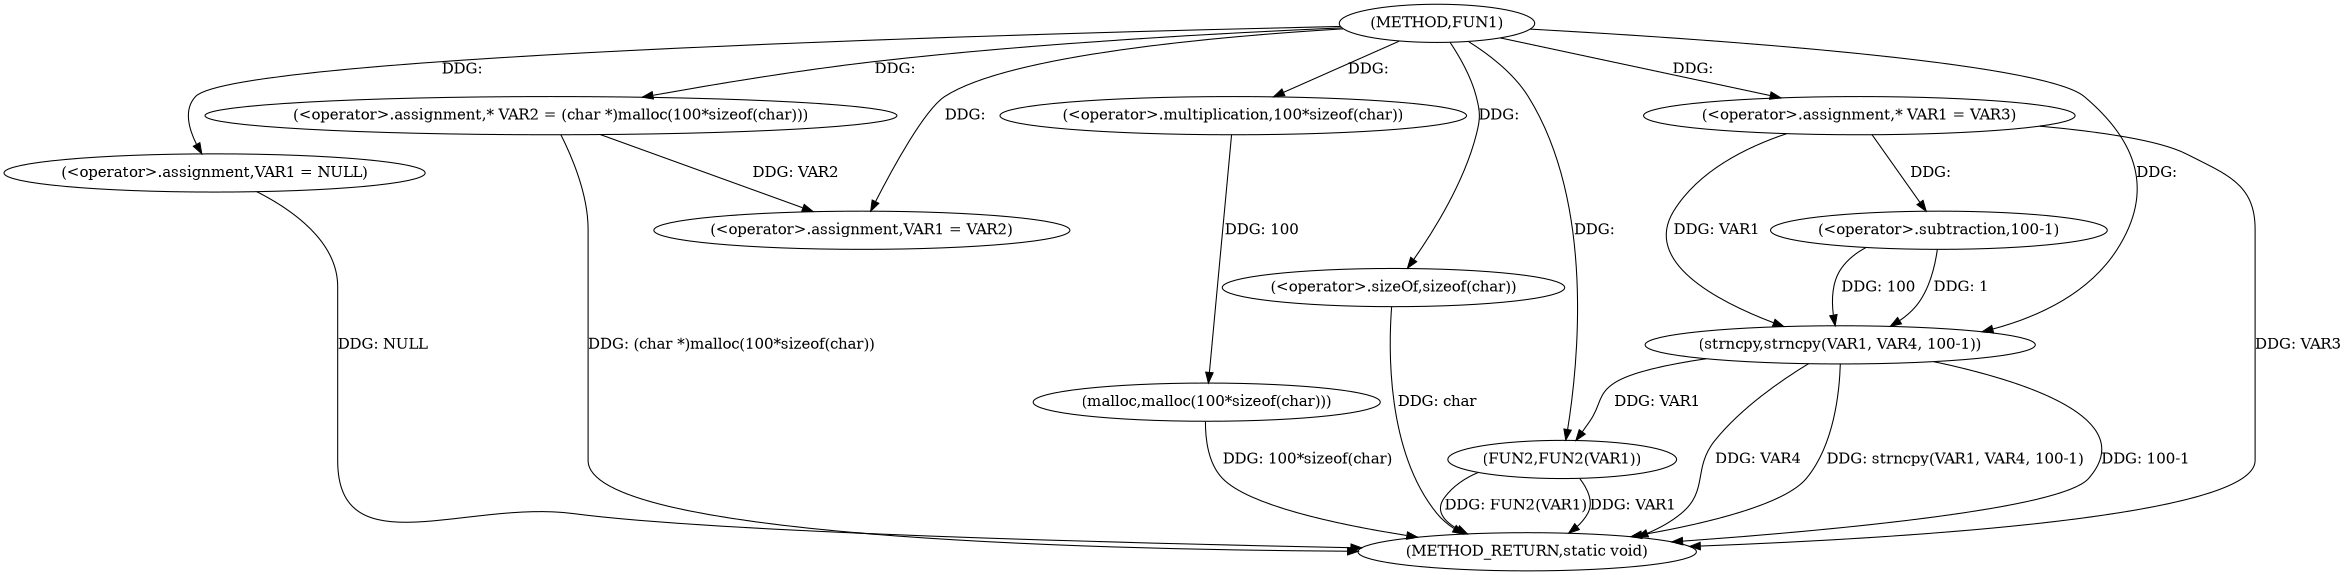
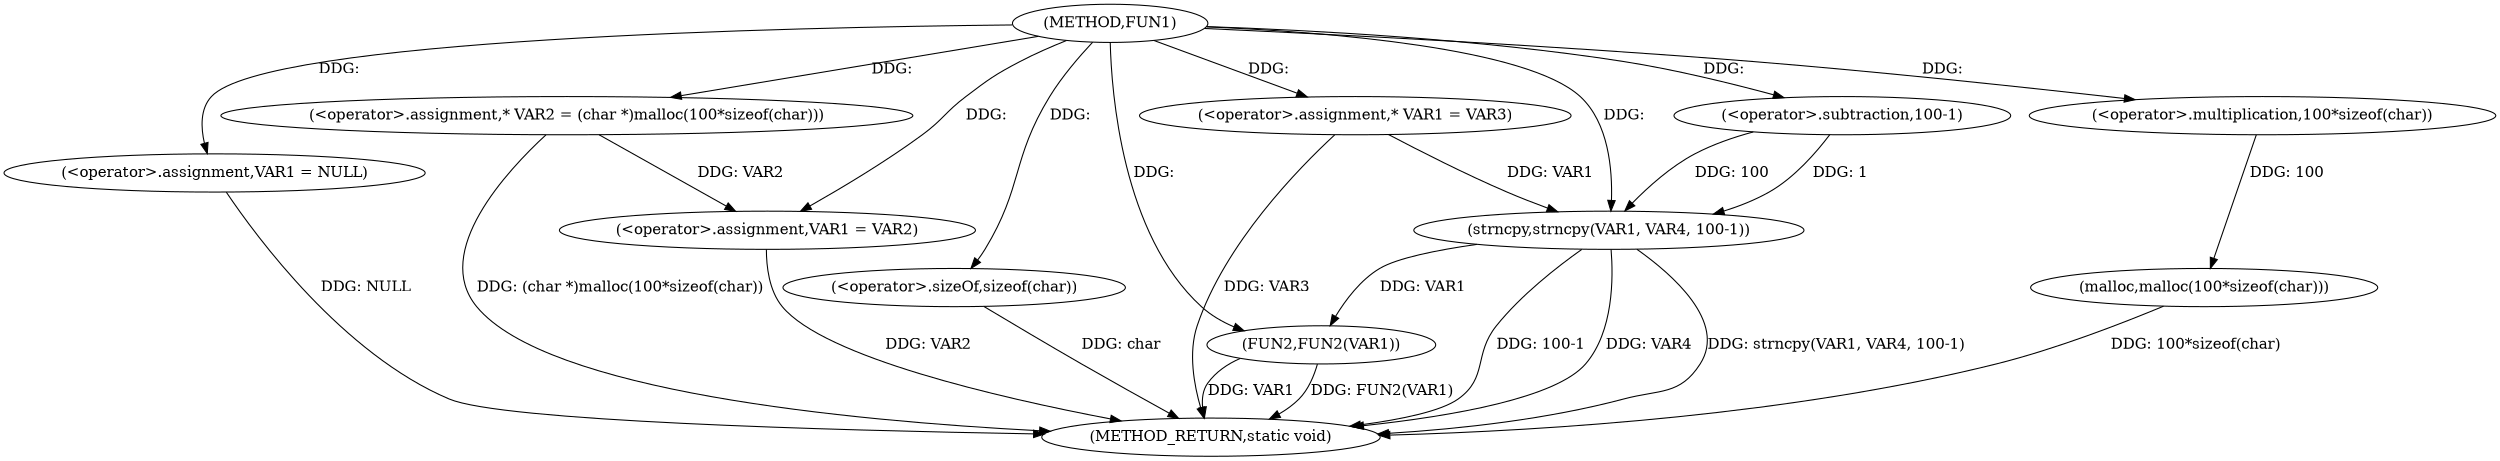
edge "(<operator>.assignment,* VAR1 = VAR3)" -> "(<operator>.subtraction,100-1)": now "(METHOD,FUN1)" -> "(<operator>.subtraction,100-1)"
edge "(<operator>.assignment,VAR1 = VAR2)" -> "(METHOD_RETURN,static void)": added, label "DDG: VAR2"
